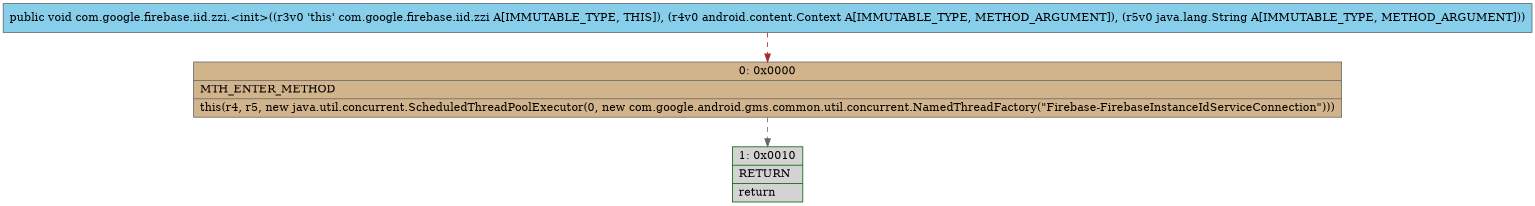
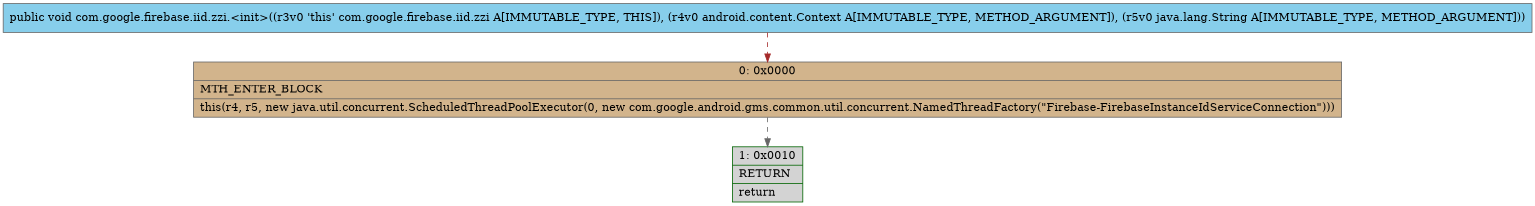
node "0: 0x0000": text "MTH_ENTER_METHOD" -> "MTH_ENTER_BLOCK"
